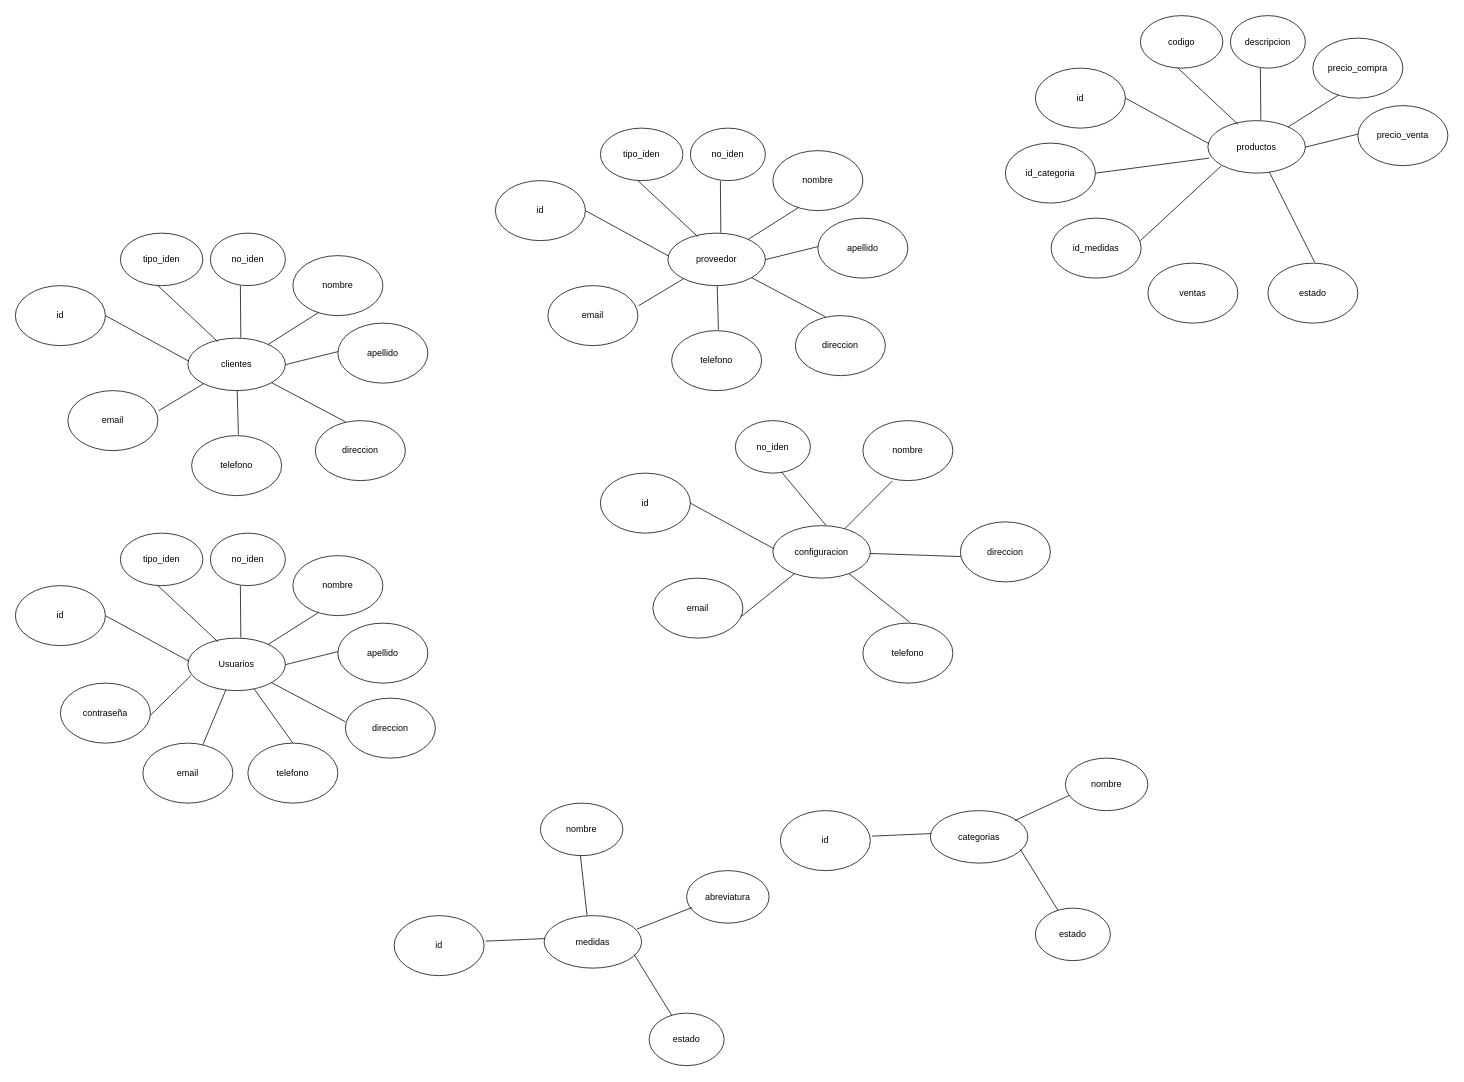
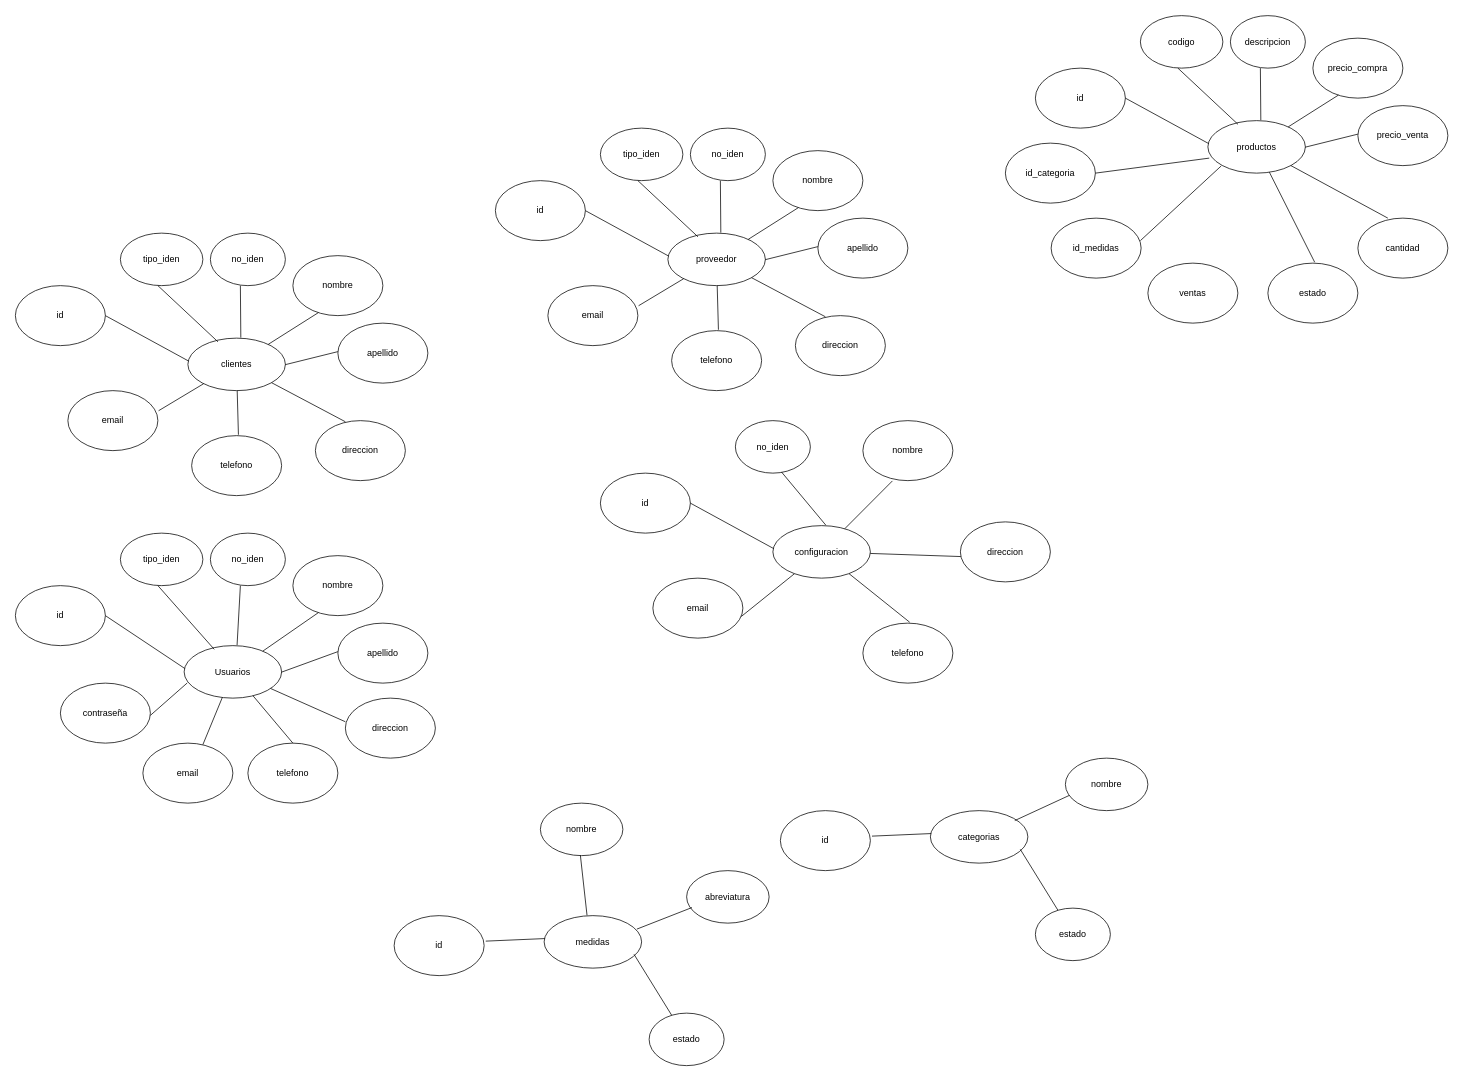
edge "productos" -- "cantidad": added
node "cantidad": added
node "Usuarios": moved (237, 664) -> (233, 672)
